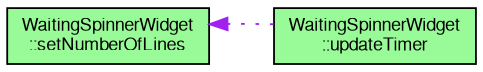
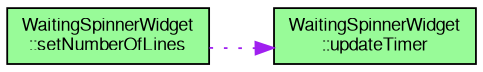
edge "WaitingSpinnerWidget ::updateTimer" -> "WaitingSpinnerWidget ::setNumberOfLines": reversed
